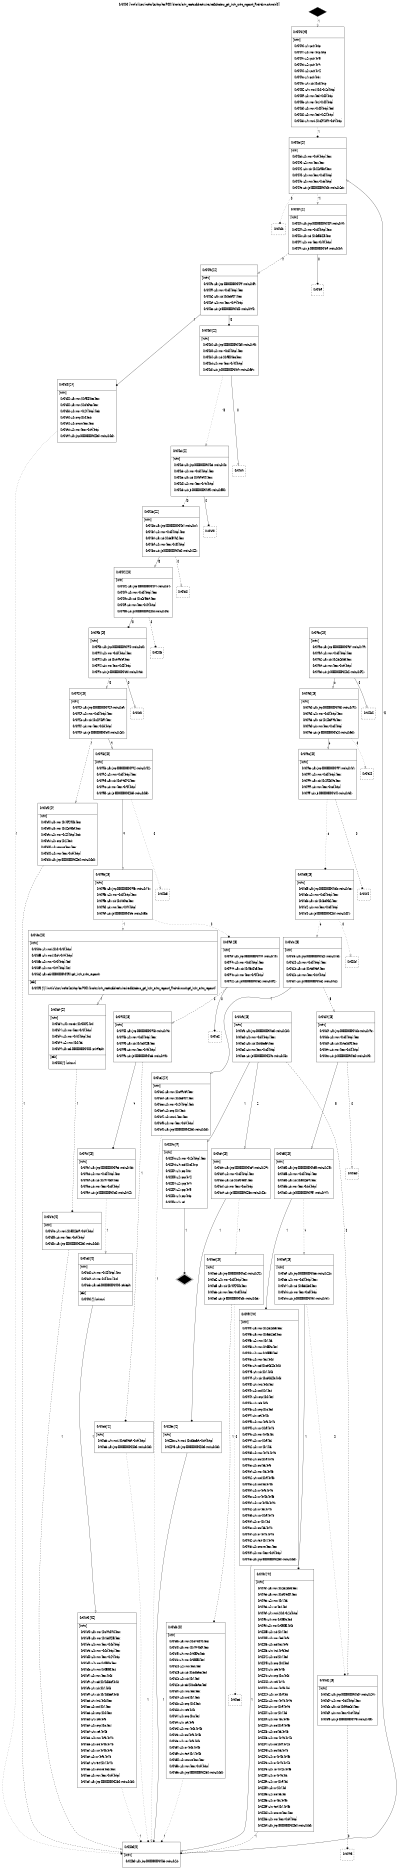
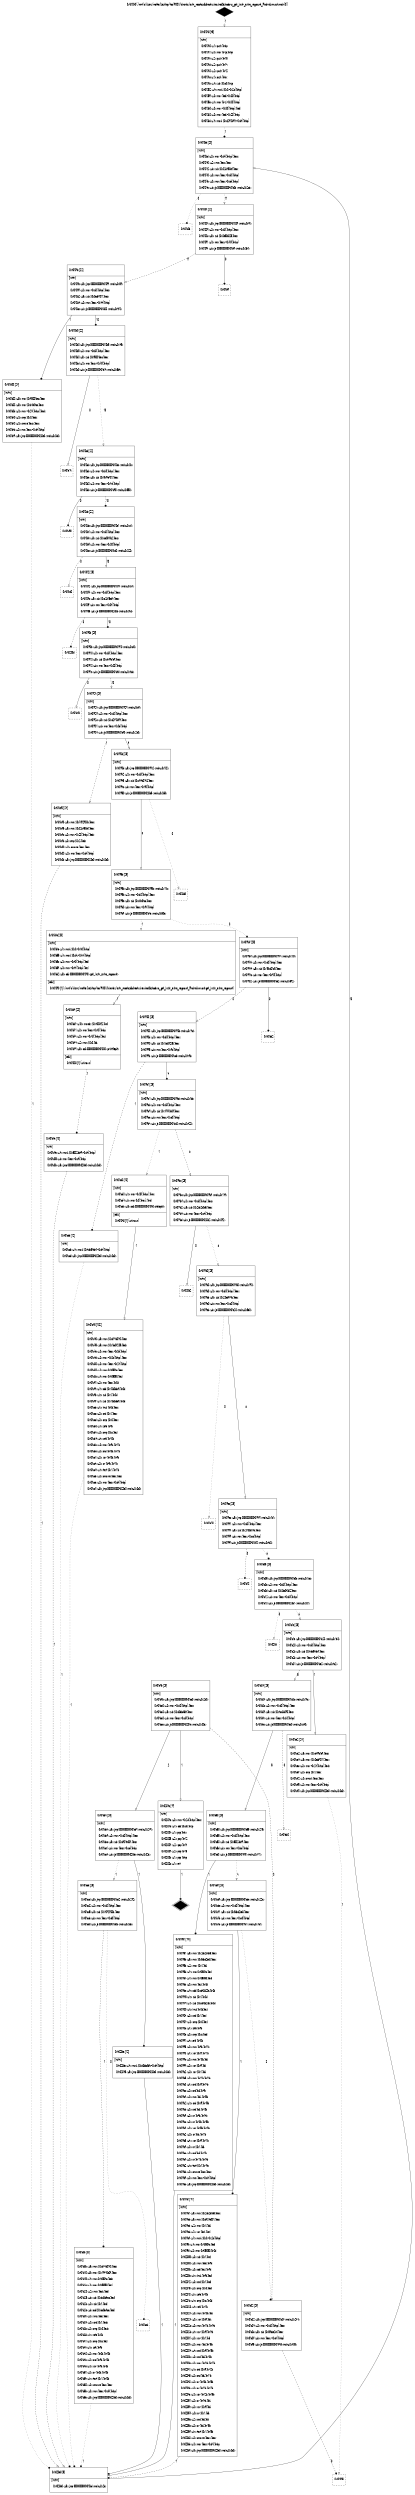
edge "0x4019ba [25]" -> "0x4019d3 [25]": style solid -> dotted
edge "0x4019a1 [25]" -> "0x4019ba [25]": added, label "6"
edge "0x401ce2 [27]" -> "0x4020e0 [5]": now "0x401ce2 [27]" -> "0x401f45"
